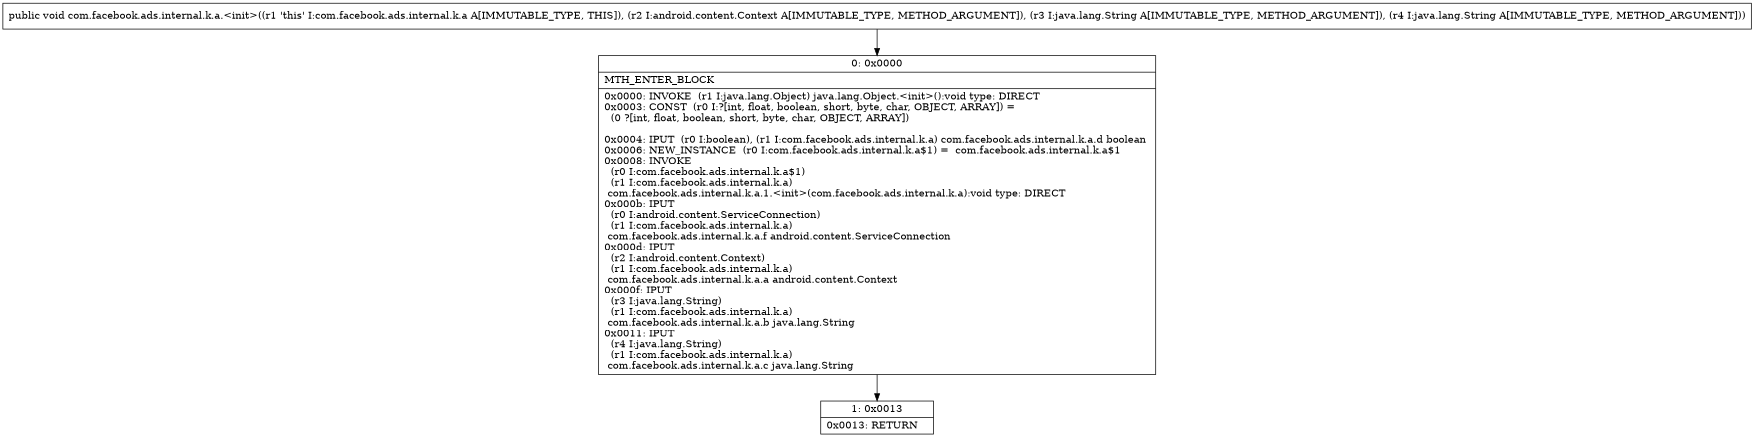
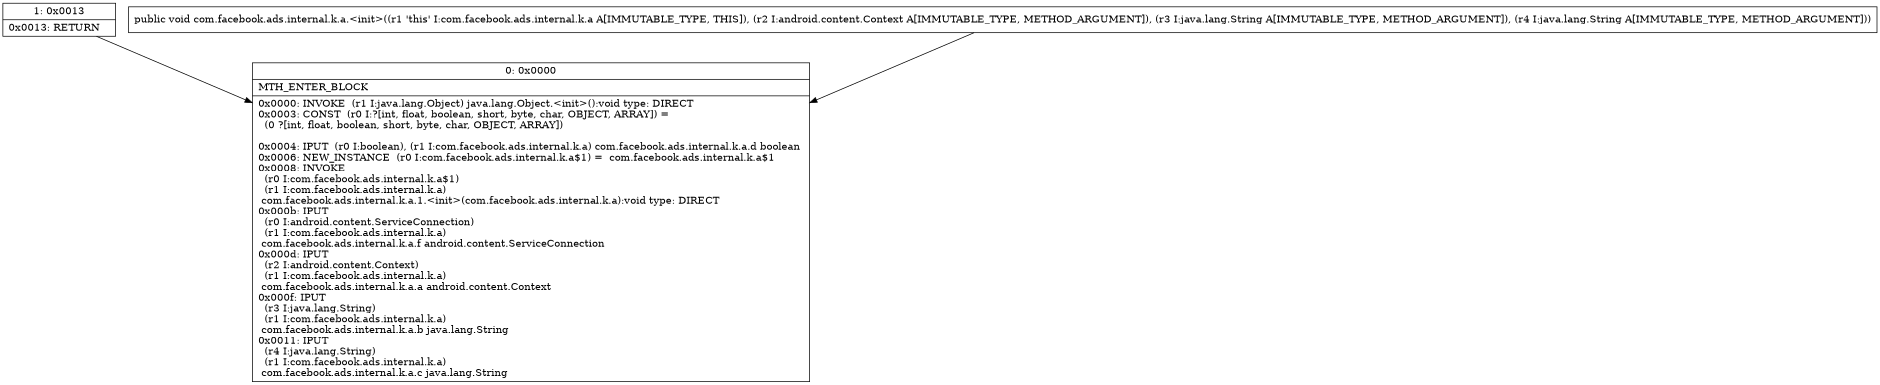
edge "0: 0x0000" -> "1: 0x0013": reversed
